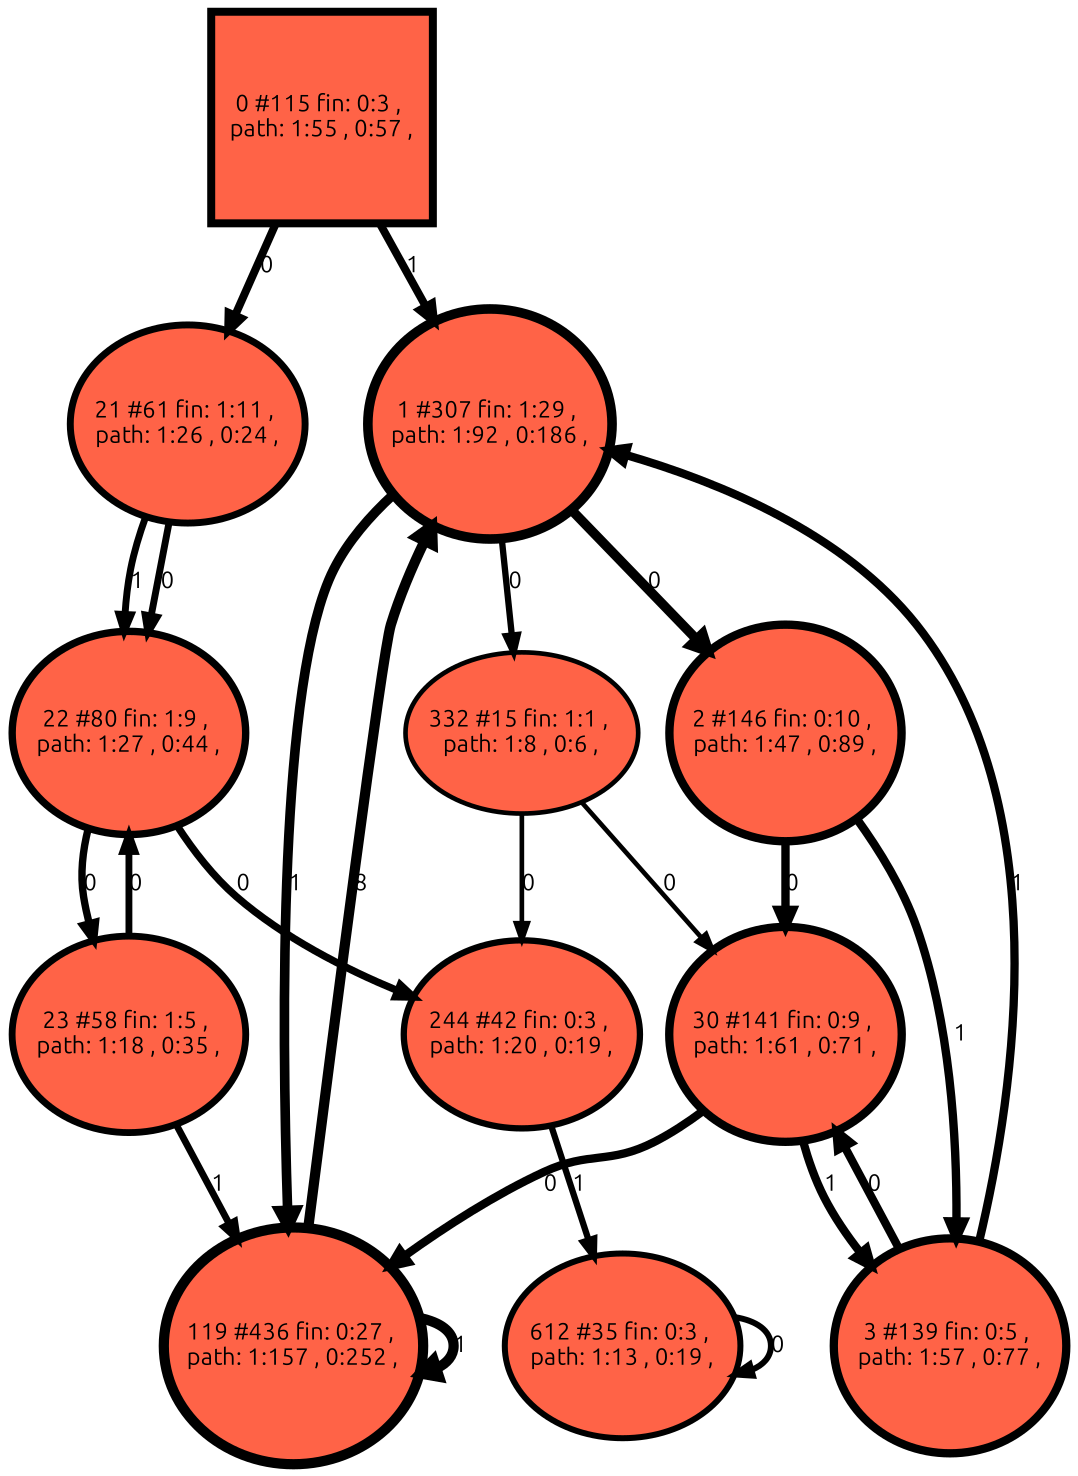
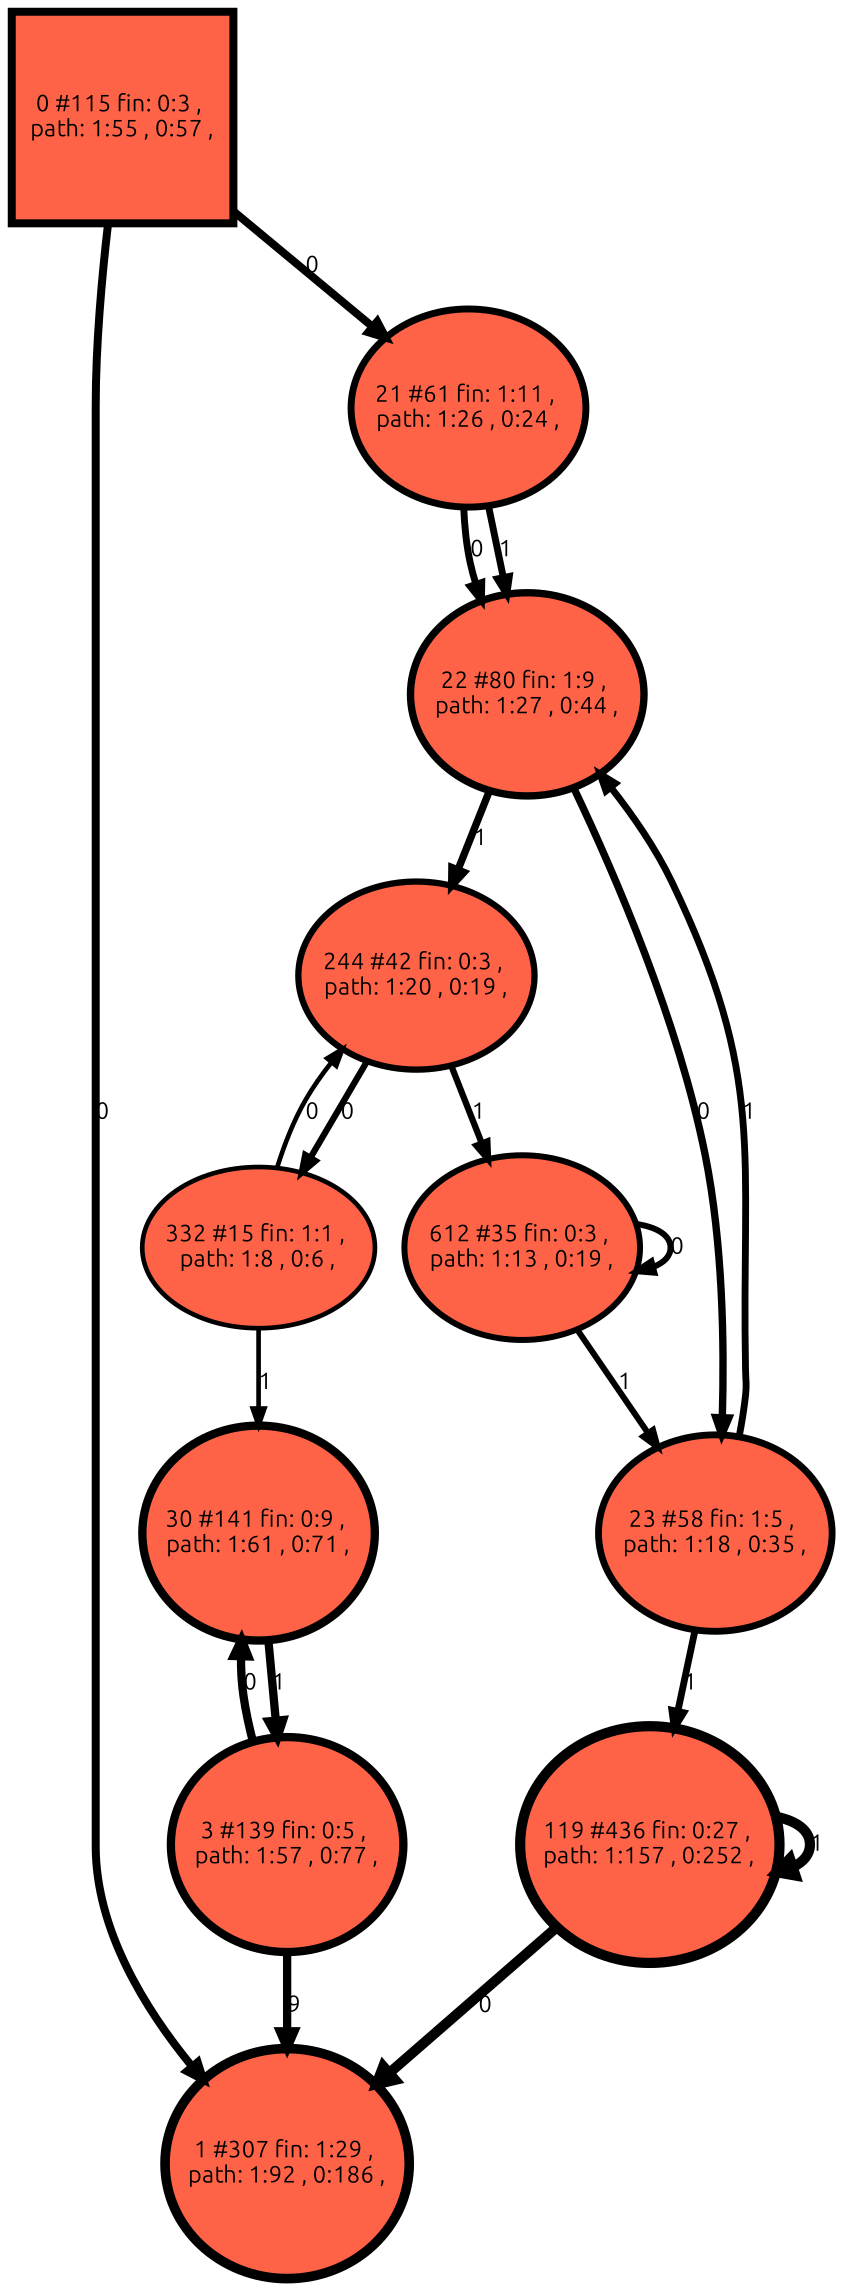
edge "0 #115 fin: 0:3 , path: 1:55 , 0:57 ," -> "1 #307 fin: 1:29 , path: 1:92 , 0:186 ,": label "1 " -> "0 "
edge "1 #307 fin: 1:29 , path: 1:92 , 0:186 ," -> "332 #15 fin: 1:1 , path: 1:8 , 0:6 ,": now "244 #42 fin: 0:3 , path: 1:20 , 0:19 ," -> "332 #15 fin: 1:1 , path: 1:8 , 0:6 ,"
node "2 #146 fin: 0:10 , path: 1:47 , 0:89 ,": removed
edge "1 #307 fin: 1:29 , path: 1:92 , 0:186 ," -> "119 #436 fin: 0:27 , path: 1:157 , 0:252 ,": removed, label "1"
edge "23 #58 fin: 1:5 , path: 1:18 , 0:35 ," -> "22 #80 fin: 1:9 , path: 1:27 , 0:44 ,": label "0 " -> "1 "
edge "22 #80 fin: 1:9 , path: 1:27 , 0:44 ," -> "244 #42 fin: 0:3 , path: 1:20 , 0:19 ,": label "0 " -> "1 "
edge "119 #436 fin: 0:27 , path: 1:157 , 0:252 ," -> "1 #307 fin: 1:29 , path: 1:92 , 0:186 ,": label "8 " -> "0 "
edge "332 #15 fin: 1:1 , path: 1:8 , 0:6 ," -> "30 #141 fin: 0:9 , path: 1:61 , 0:71 ,": label "0 " -> "1 "
edge "3 #139 fin: 0:5 , path: 1:57 , 0:77 ," -> "1 #307 fin: 1:29 , path: 1:92 , 0:186 ,": label "1 " -> "9 "
edge "30 #141 fin: 0:9 , path: 1:61 , 0:71 ," -> "119 #436 fin: 0:27 , path: 1:157 , 0:252 ,": removed, label "0"
edge "612 #35 fin: 0:3 , path: 1:13 , 0:19 ," -> "23 #58 fin: 1:5 , path: 1:18 , 0:35 ,": added, label "1"
